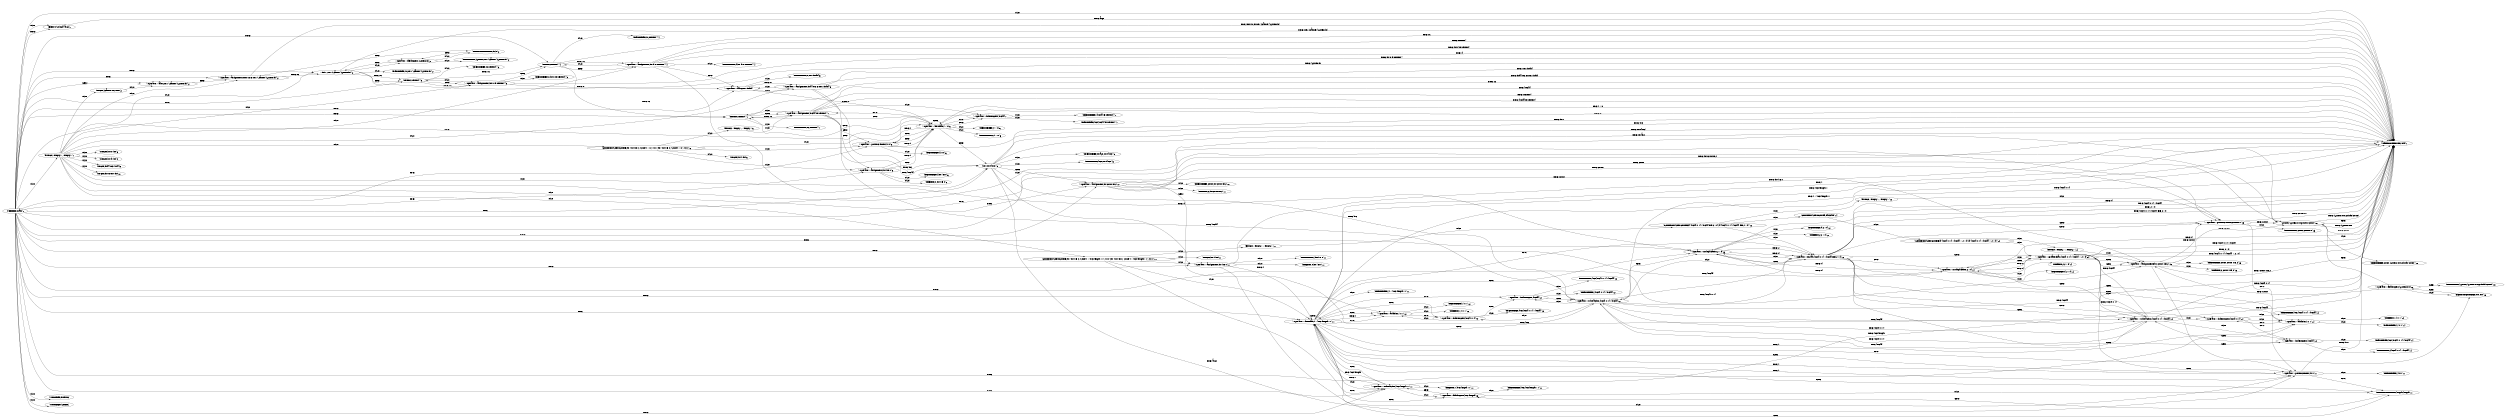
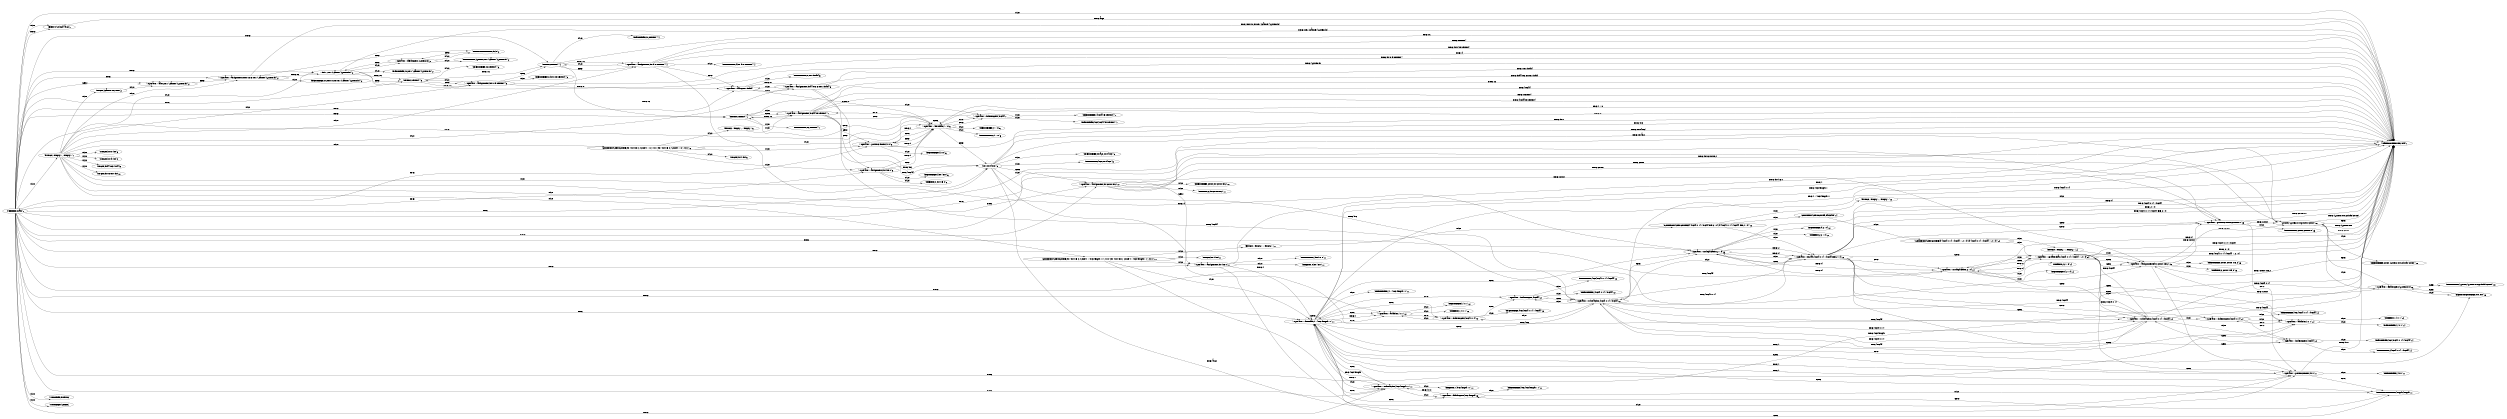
node "(IDENTIFIER,sc,ANY sc = new Scanner(System.in))": added
edge "(<operator>.lessThan,i < locs.length - 1)" -> "(<operator>.equals,locs[i + 1] - locs[i] == 2 * d)": removed, label "CDG:"
edge "(println,System.out.println(count))" -> "(<operator>.fieldAccess,System.out)": added, label "AST:"
edge "(<operator>.fieldAccess,locs.length)" -> "(<operator>.subtraction,locs.length - 1)": label "CFG: " -> "DDG: i++"
